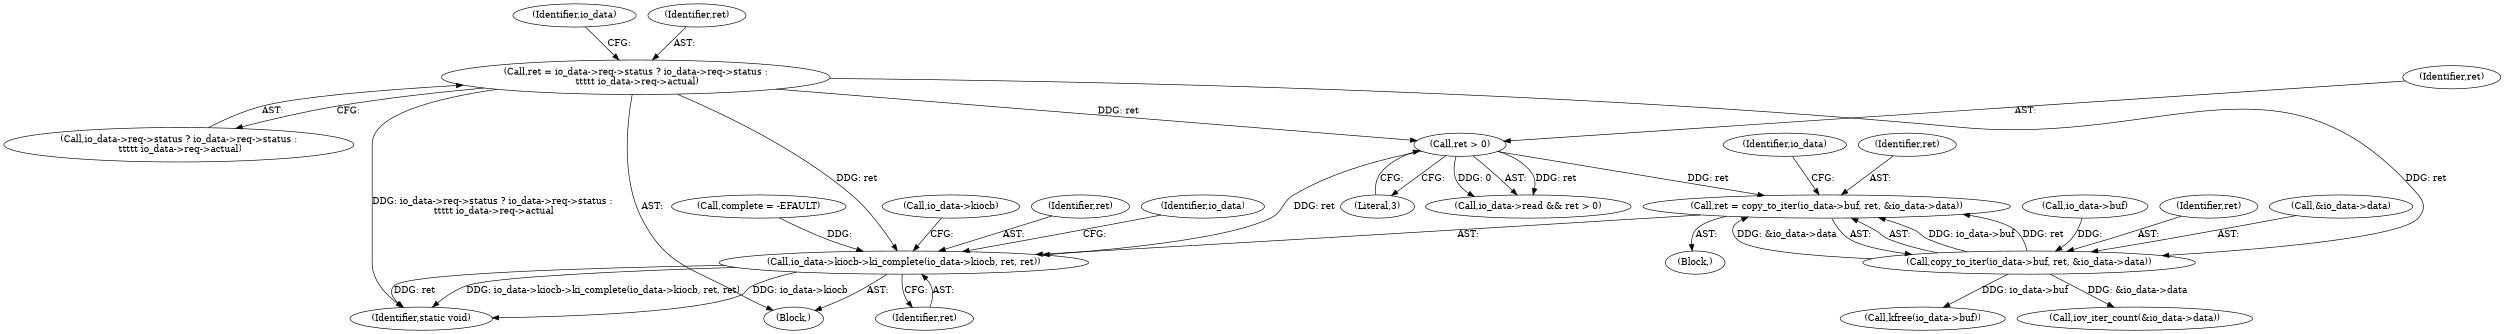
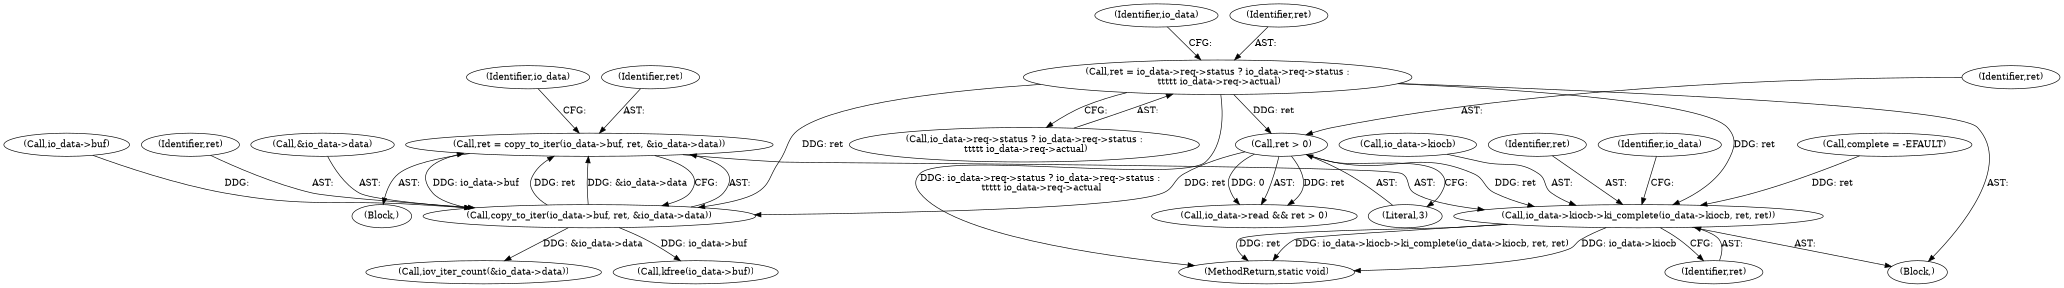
edge "(Call,ret > 0)" -> "(Call,ret = copy_to_iter(io_data->buf, ret, &io_data->data))": now "(Call,ret > 0)" -> "(Call,copy_to_iter(io_data->buf, ret, &io_data->data))"
edge "(Literal,3)" -> "(Call,ret > 0)": label "CFG: " -> "AST: "
edge "(Call,complete = -EFAULT)" -> "(Call,io_data->kiocb->ki_complete(io_data->kiocb, ret, ret))": label "DDG: " -> "DDG: ret"
edge "(Call,io_data->kiocb)" -> "(Call,io_data->kiocb->ki_complete(io_data->kiocb, ret, ret))": label "CFG: " -> "AST: "
edge "(Call,ret = copy_to_iter(io_data->buf, ret, &io_data->data))" -> "(Call,copy_to_iter(io_data->buf, ret, &io_data->data))": label "AST: " -> "CFG: "
node "(Identifier,static void)": label "(Identifier,static void)" -> "(MethodReturn,static void)"
